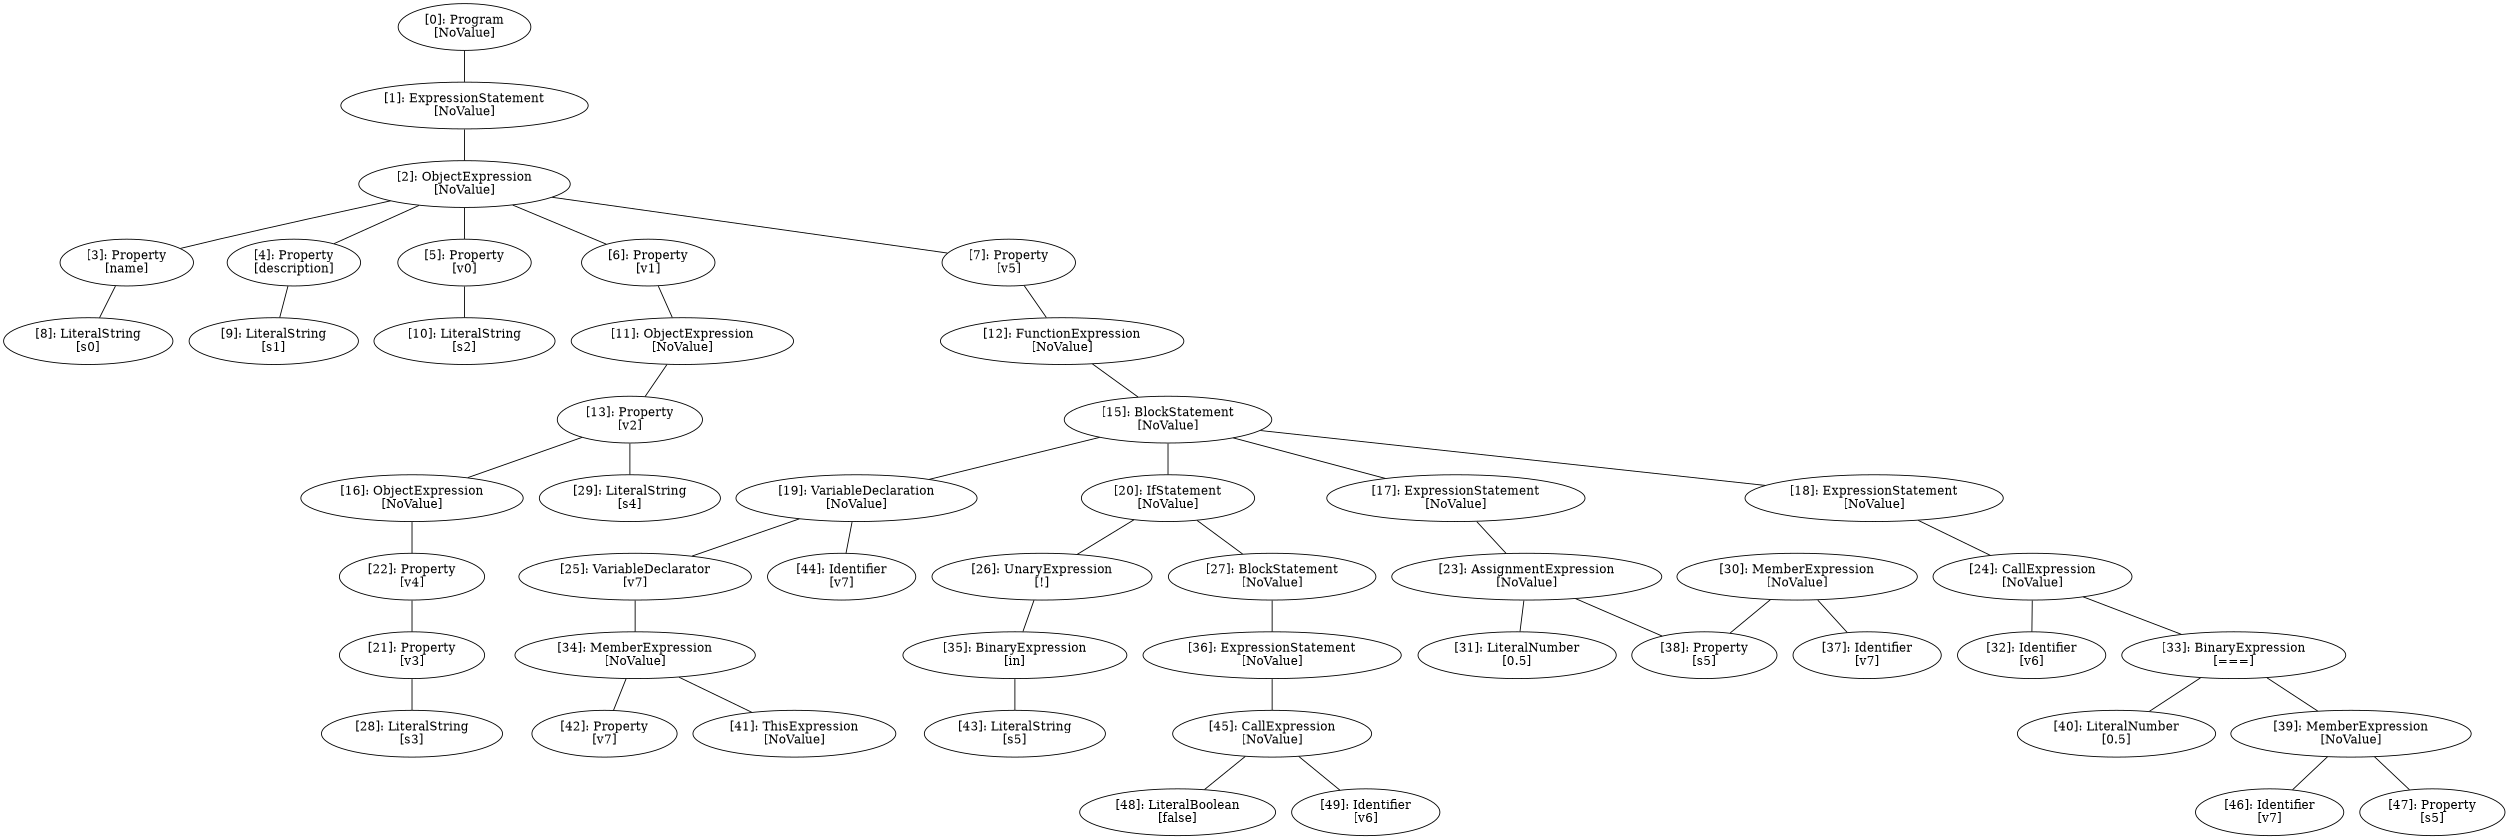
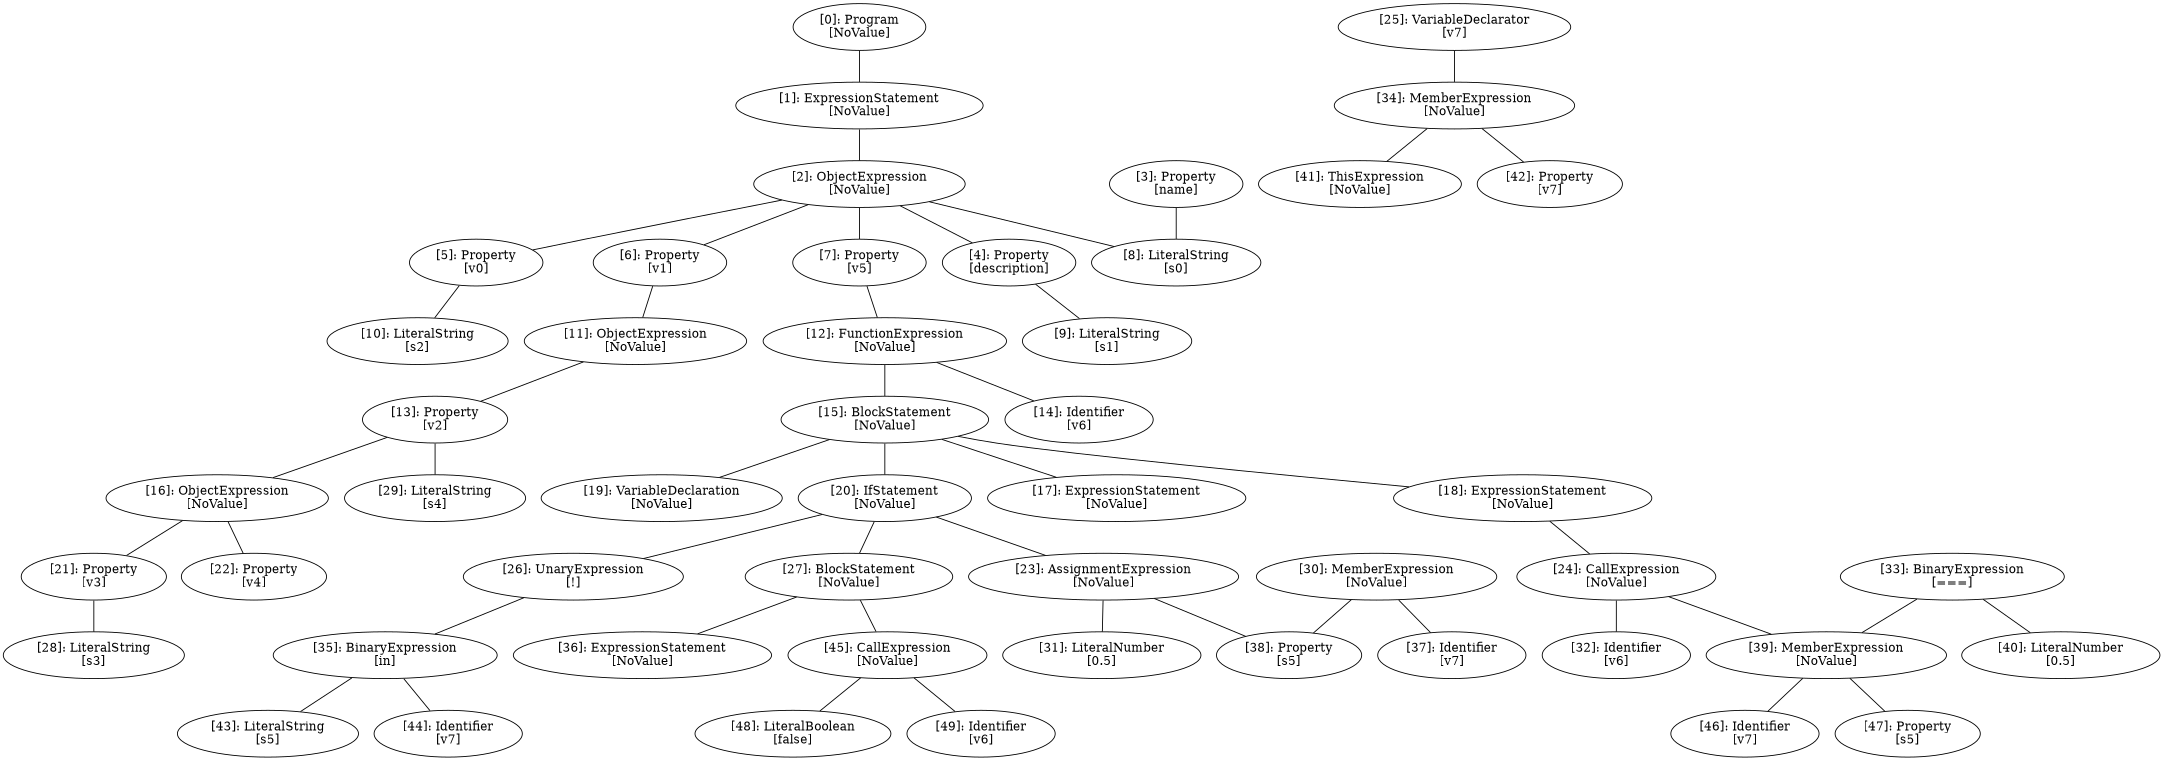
edge "[2]: ObjectExpression [NoValue]" -- "[3]: Property [name]": now "[2]: ObjectExpression [NoValue]" -- "[8]: LiteralString [s0]"
node "[14]: Identifier [v6]": added
edge "[19]: VariableDeclaration [NoValue]" -- "[25]: VariableDeclarator [v7]": removed
edge "[17]: ExpressionStatement [NoValue]" -- "[23]: AssignmentExpression [NoValue]": now "[20]: IfStatement [NoValue]" -- "[23]: AssignmentExpression [NoValue]"
edge "[19]: VariableDeclaration [NoValue]" -- "[44]: Identifier [v7]": now "[35]: BinaryExpression [in]" -- "[44]: Identifier [v7]"
edge "[22]: Property [v4]" -- "[21]: Property [v3]": now "[16]: ObjectExpression [NoValue]" -- "[21]: Property [v3]"
edge "[24]: CallExpression [NoValue]" -- "[33]: BinaryExpression [===]": now "[24]: CallExpression [NoValue]" -- "[39]: MemberExpression [NoValue]"
edge "[36]: ExpressionStatement [NoValue]" -- "[45]: CallExpression [NoValue]": now "[27]: BlockStatement [NoValue]" -- "[45]: CallExpression [NoValue]"
